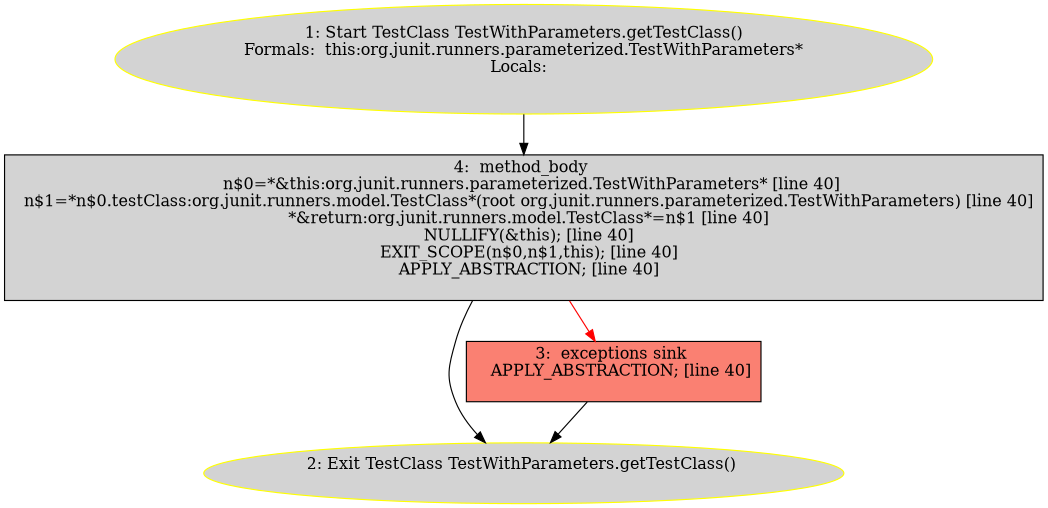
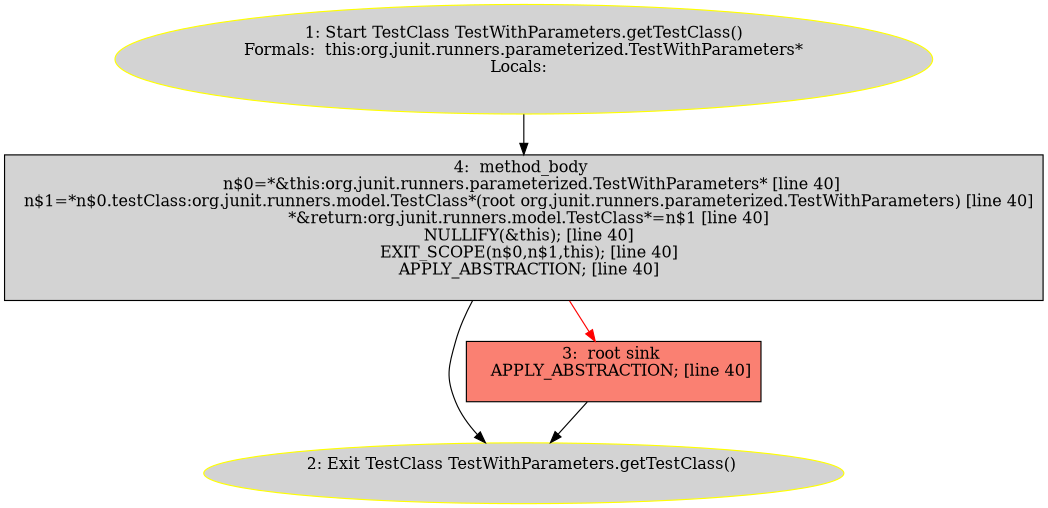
node "3:  exceptions sink APPLY_ABSTRACTION; [line 40]": label "3:  exceptions sink APPLY_ABSTRACTION; [line 40]" -> "3:  root sink APPLY_ABSTRACTION; [line 40]"
